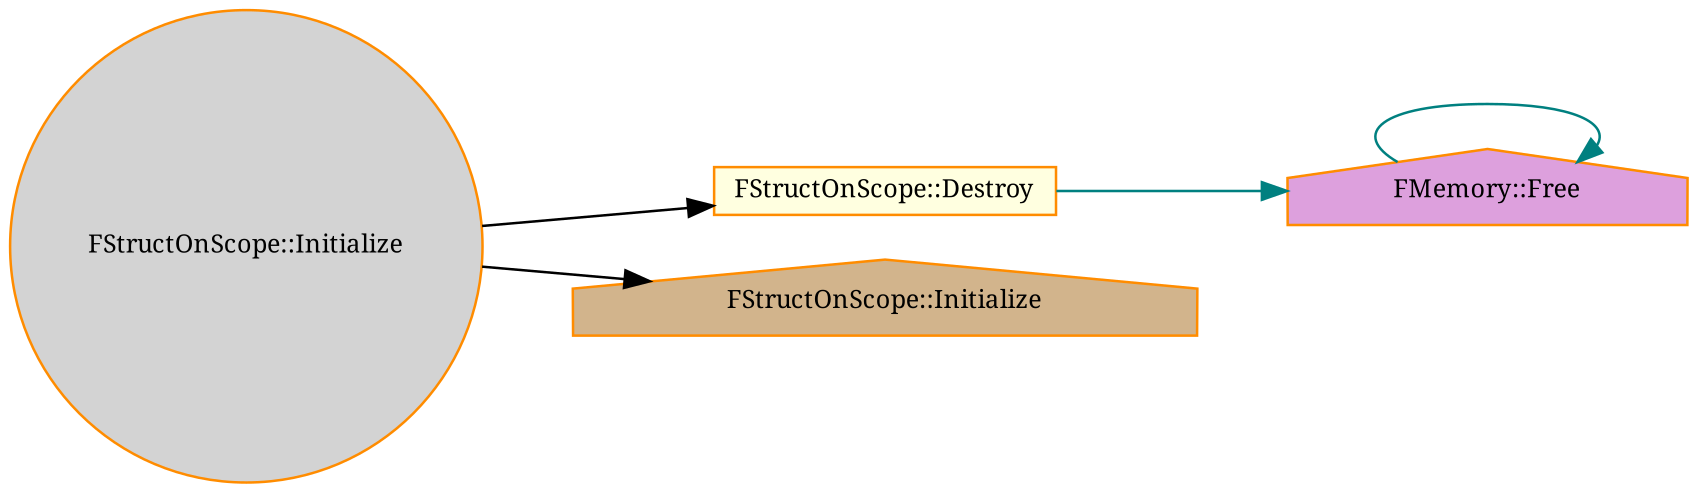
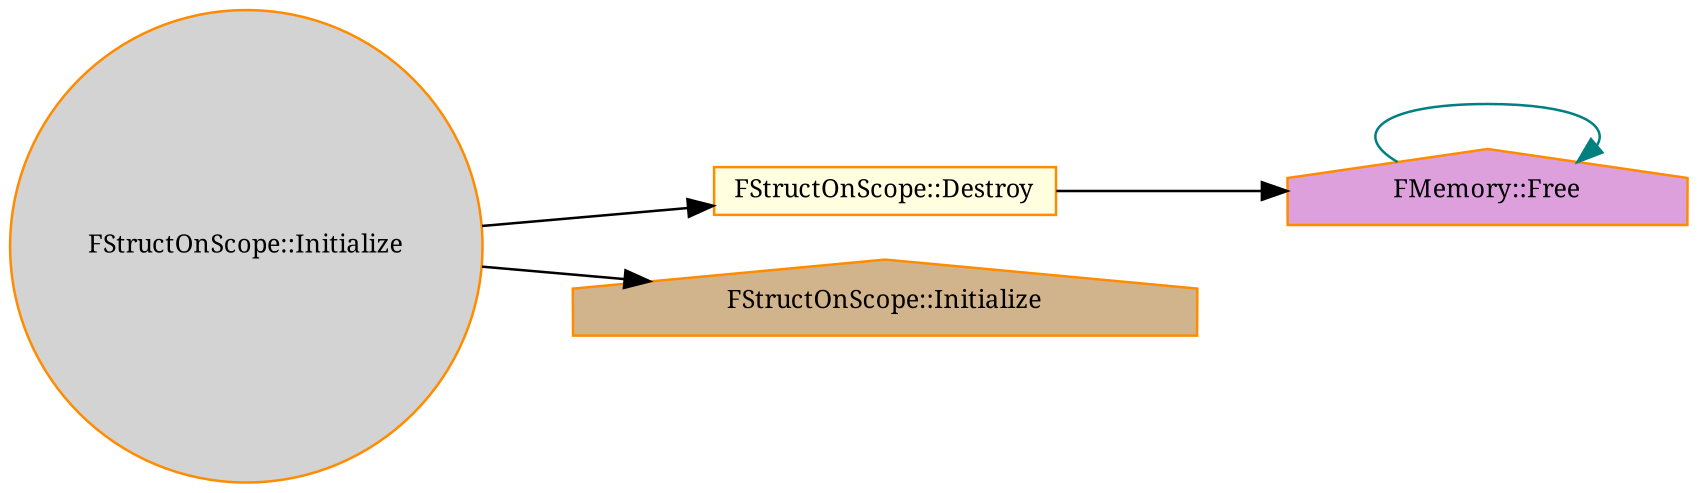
edge "FStructOnScope::Destroy" -> "FMemory::Free": color teal -> black
